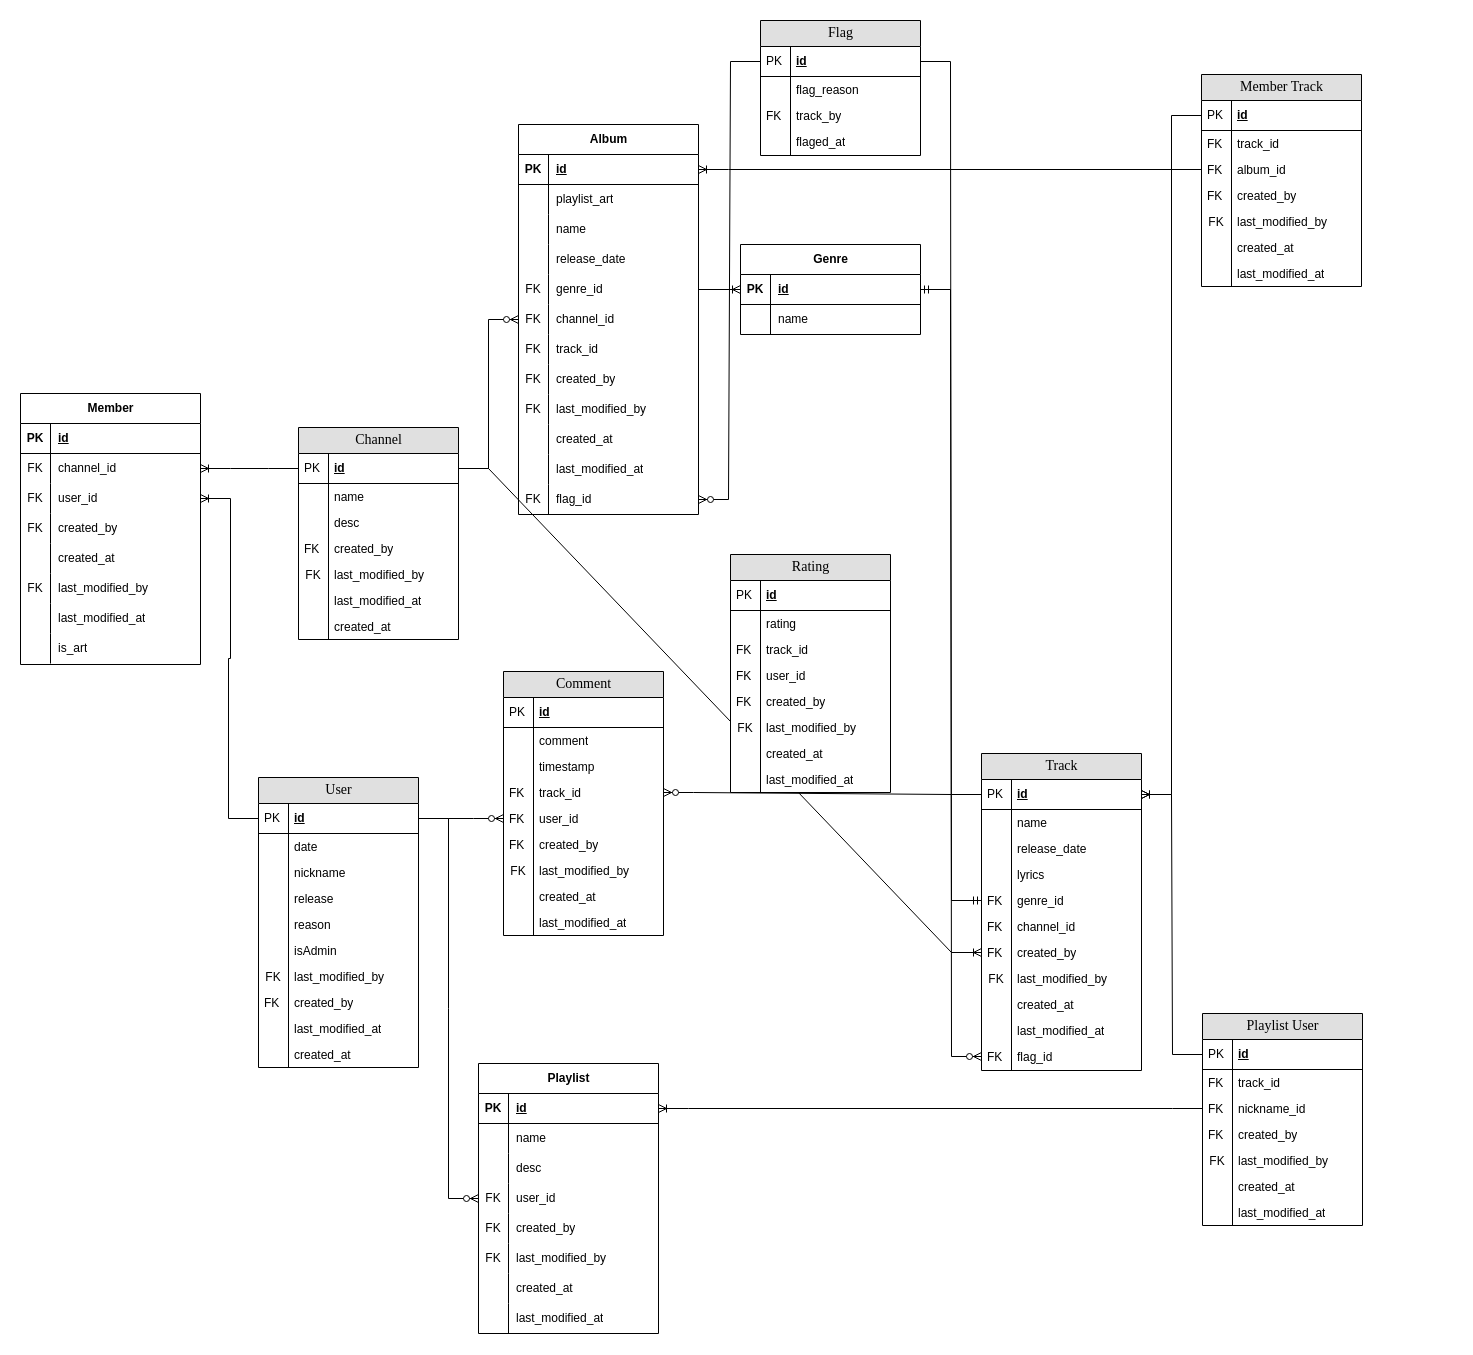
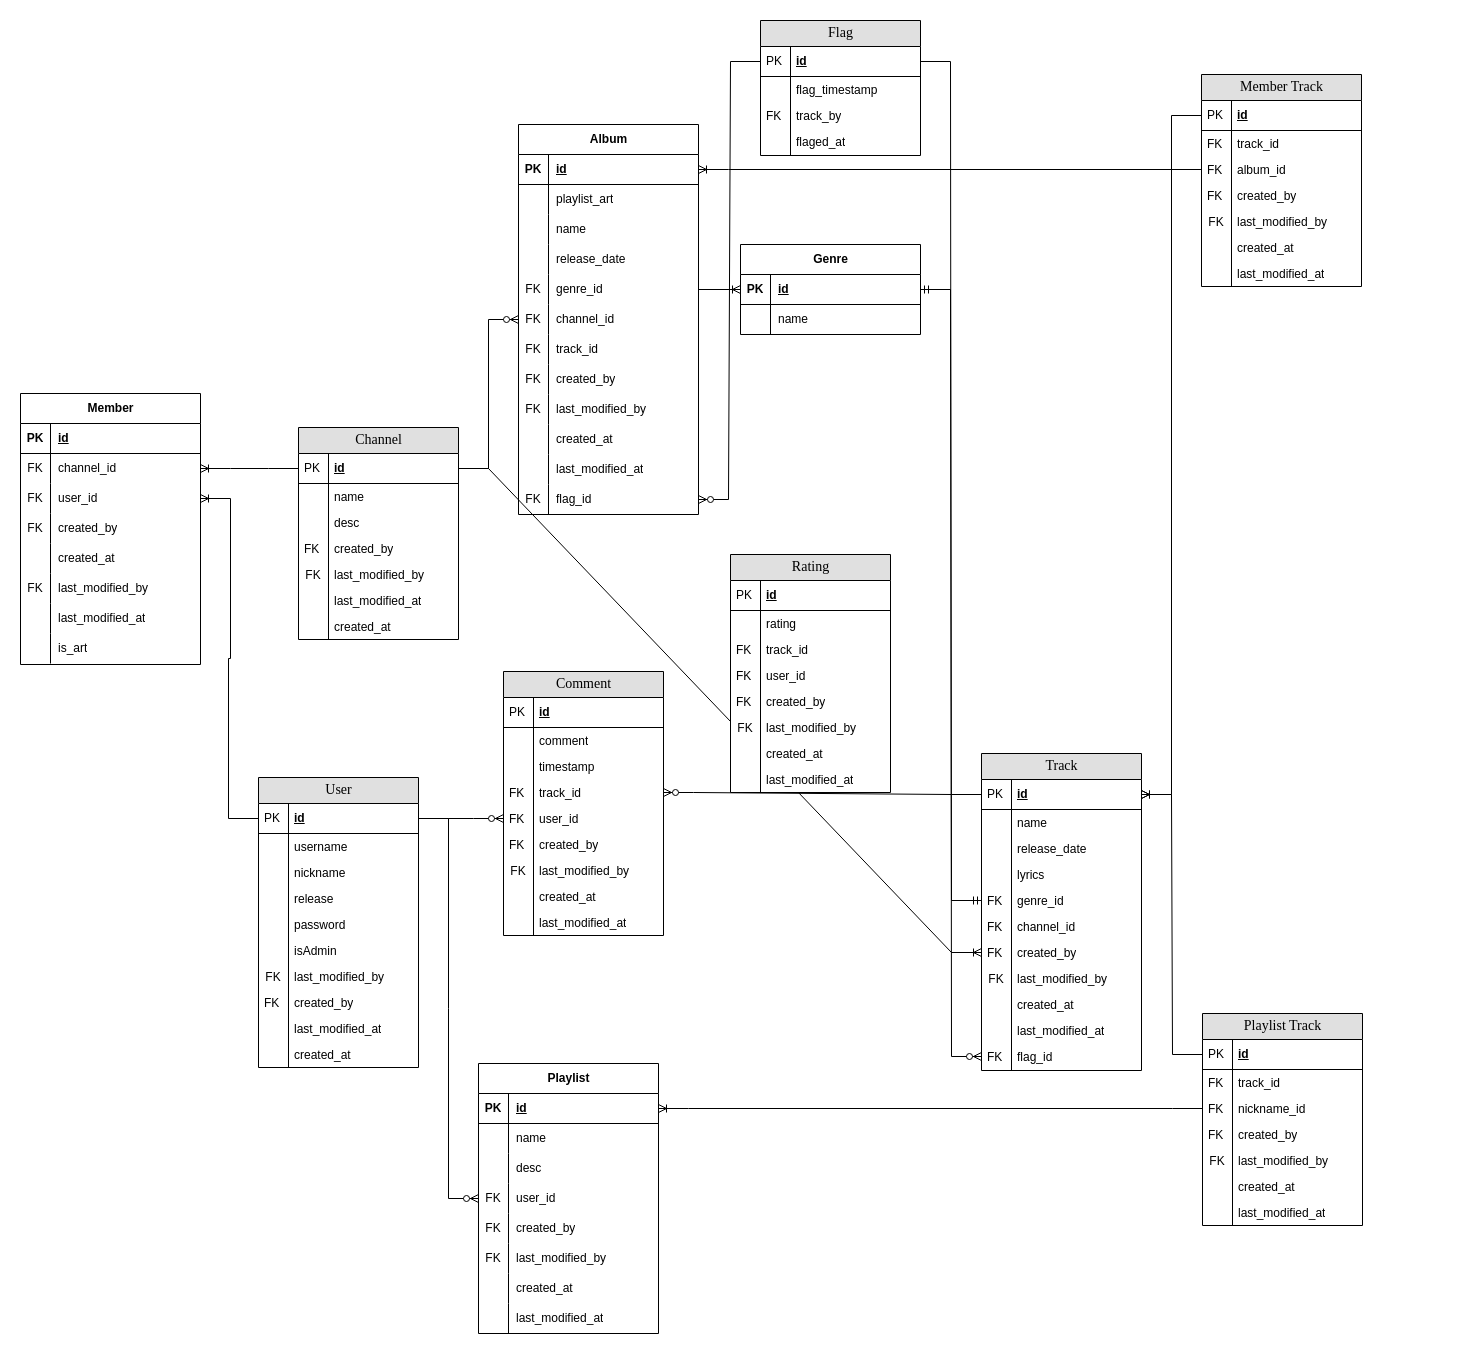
node "flag_reason": label "flag_reason" -> "flag_timestamp"
node "date": label "date" -> "username"
node "reason": label "reason" -> "password"
node "Playlist User": label "Playlist User" -> "Playlist Track"
